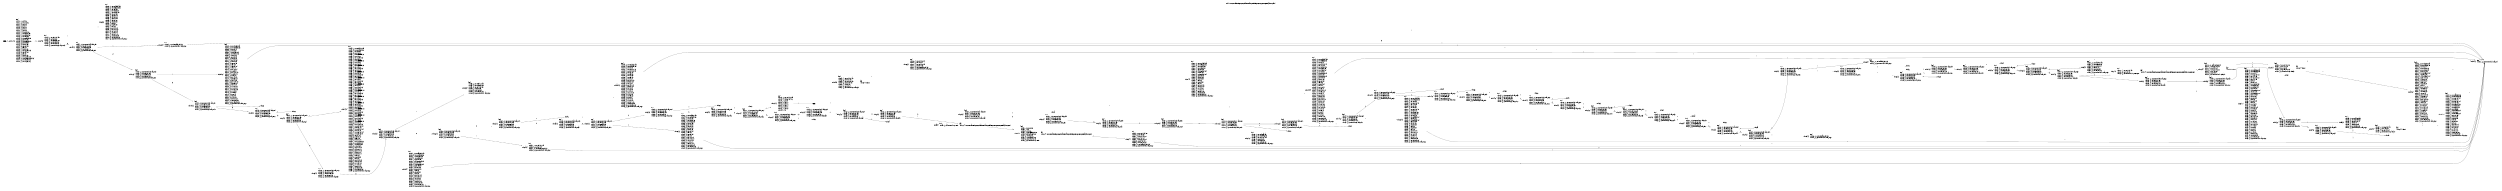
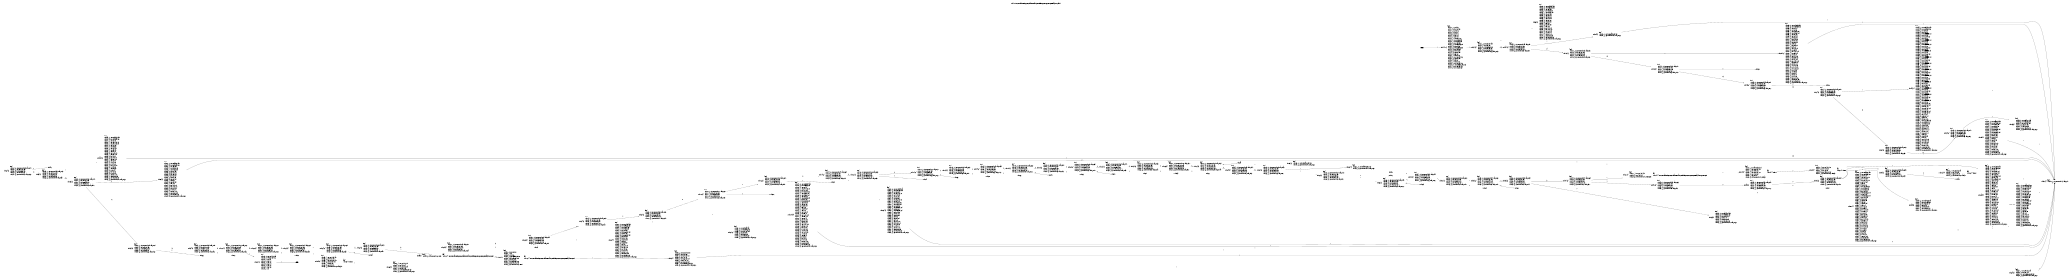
node "0x401568 [28]": removed
